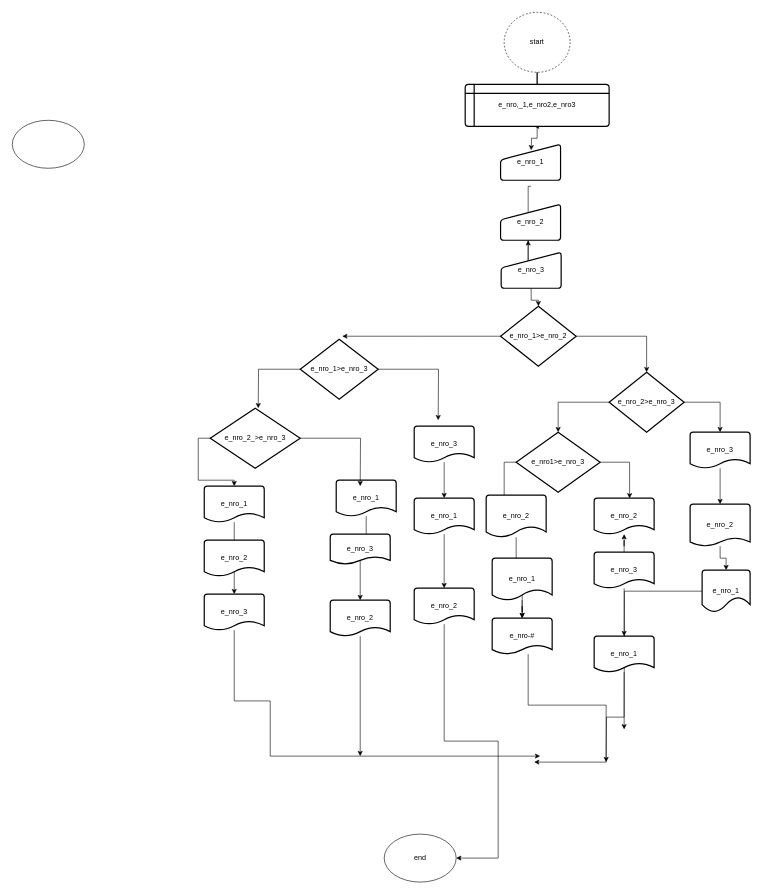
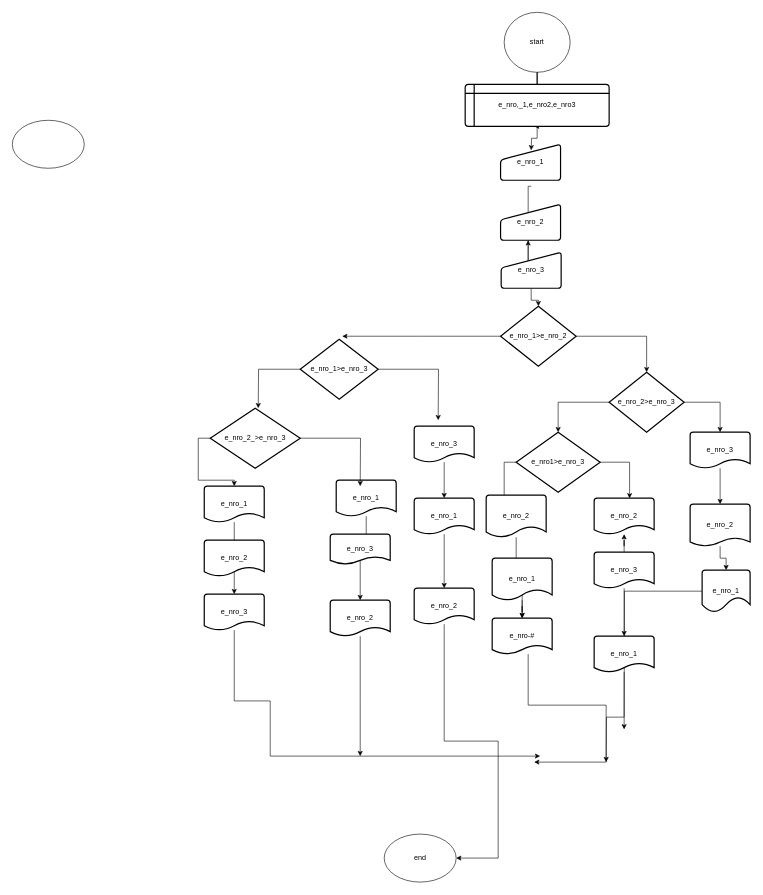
node "start": style dashed -> solid
